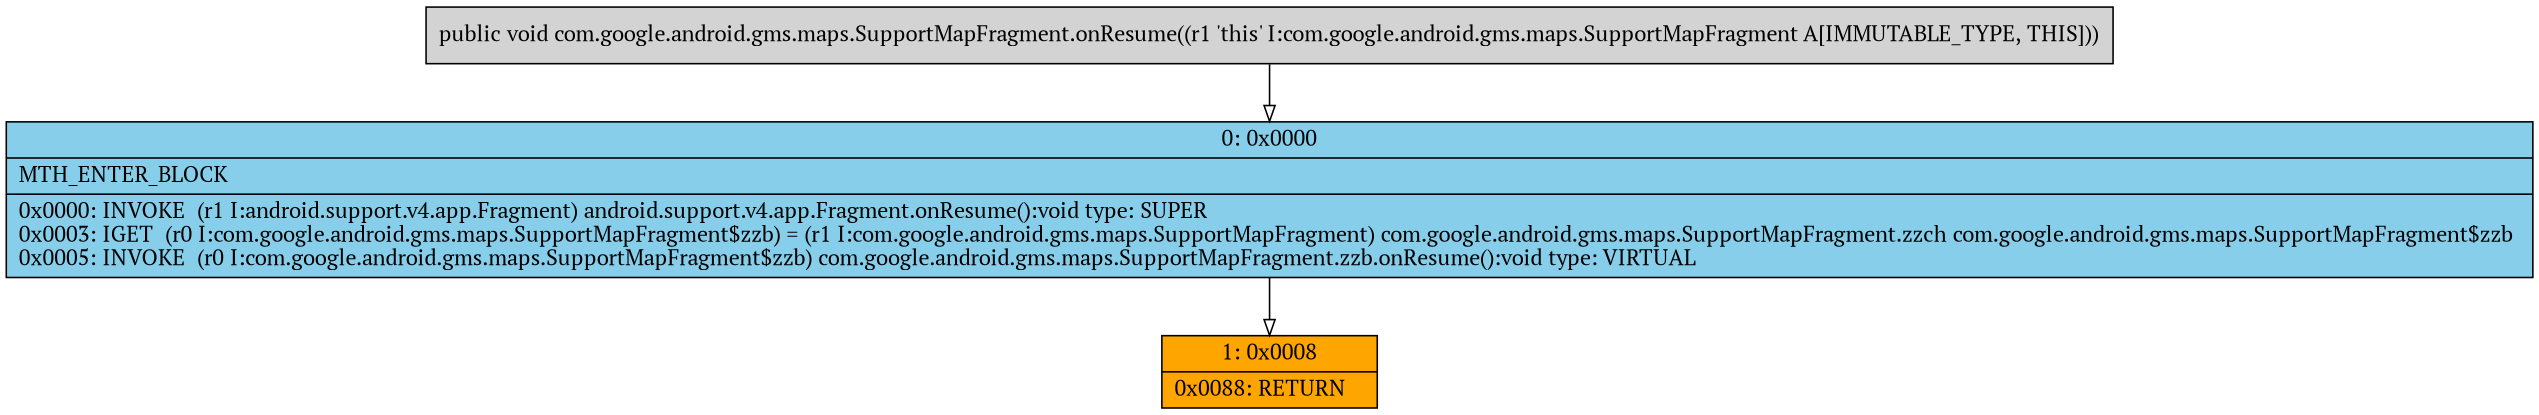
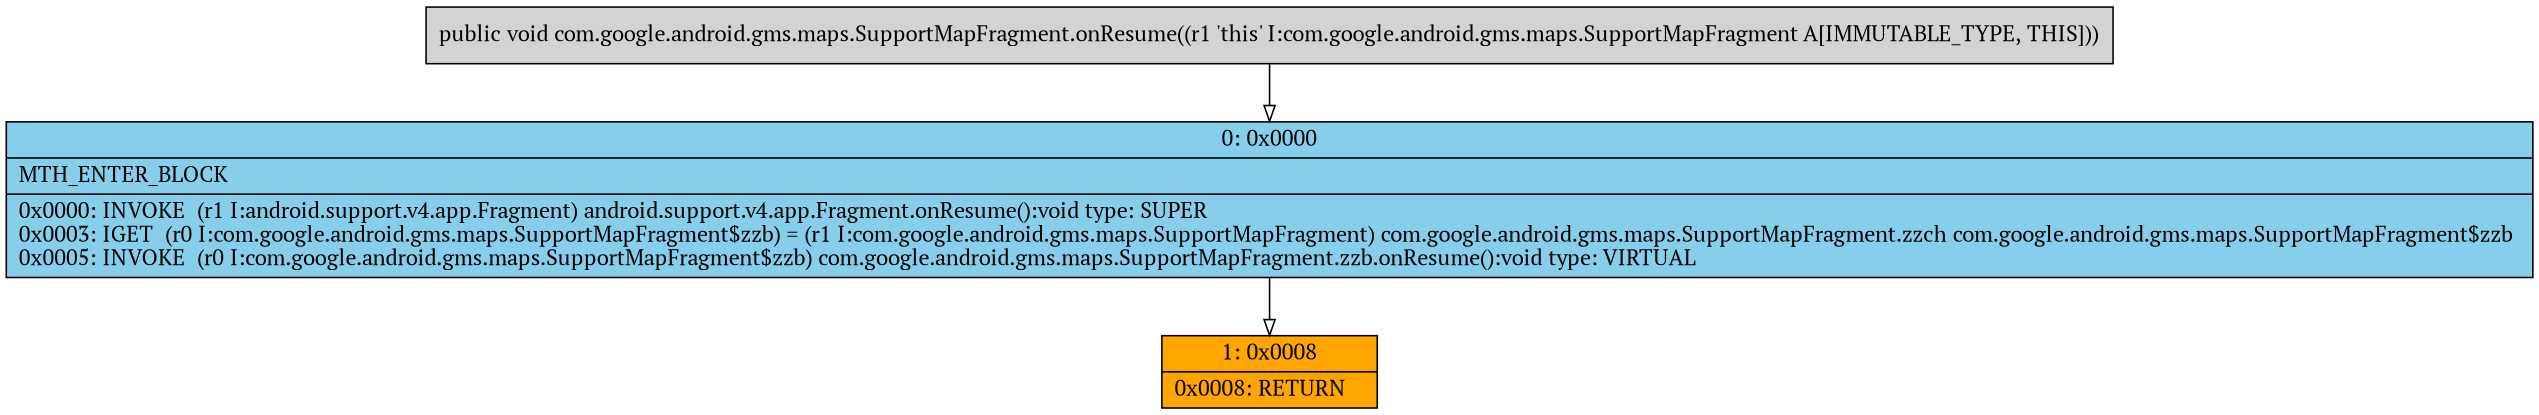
node "1: 0x0008": text "0x0088: RETURN" -> "0x0008: RETURN"
